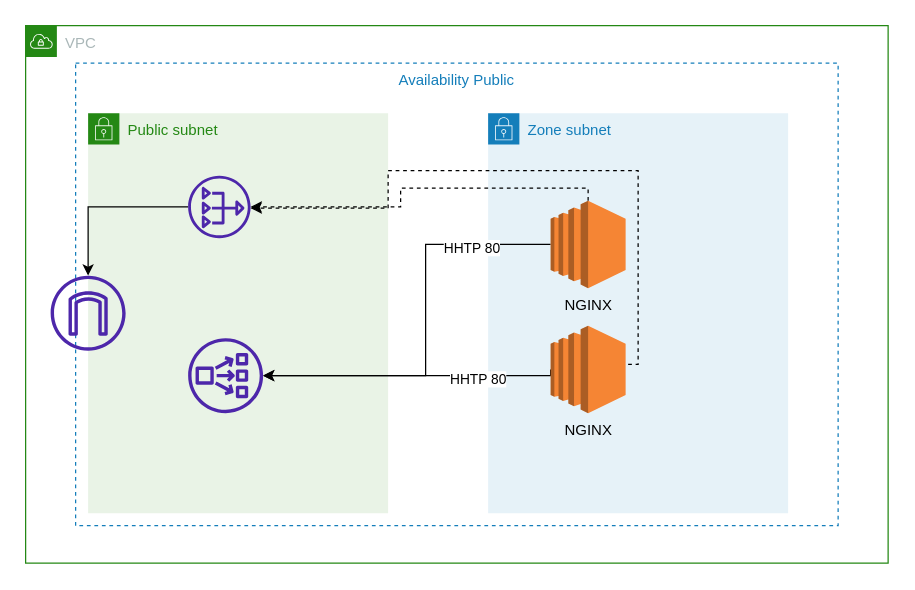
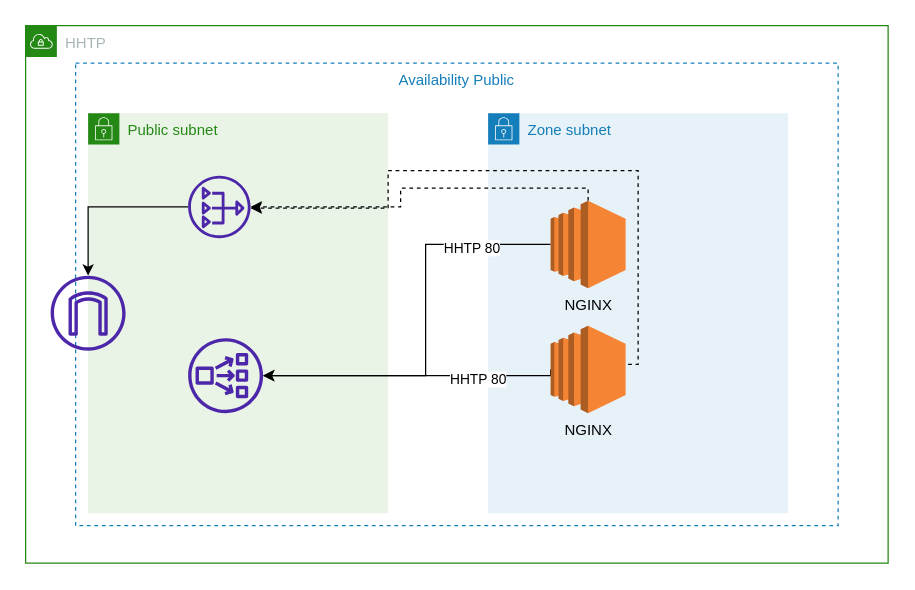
node "VPC": label "VPC" -> "HHTP"
